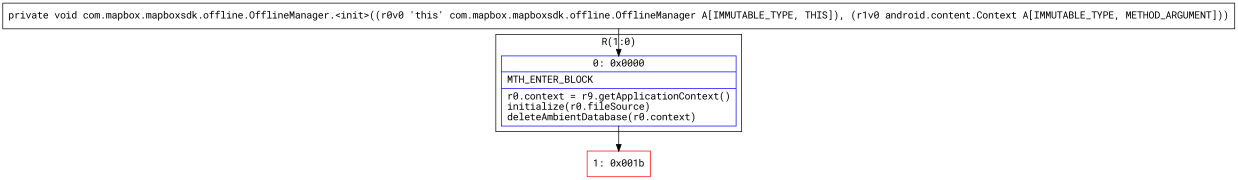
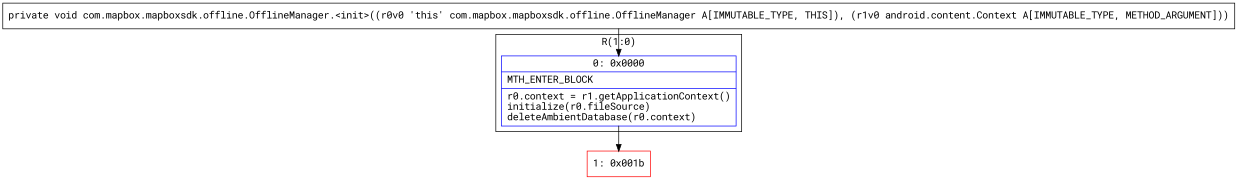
node "0: 0x0000": text "r0.context = r9.getApplicationContext()" -> "r0.context = r1.getApplicationContext()"
